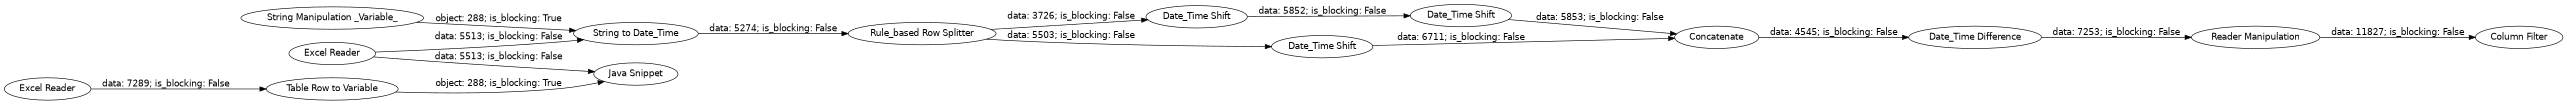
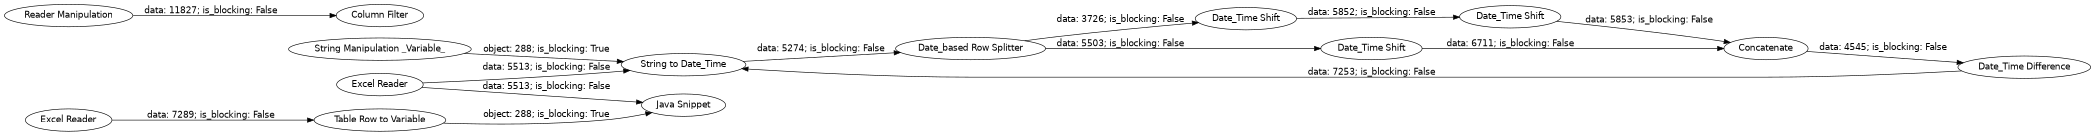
node "Rule_based Row Splitter": label "Rule_based Row Splitter" -> "Date_based Row Splitter"
edge "Date_Time Difference" -> "Reader Manipulation": now "Date_Time Difference" -> "String to Date_Time"
